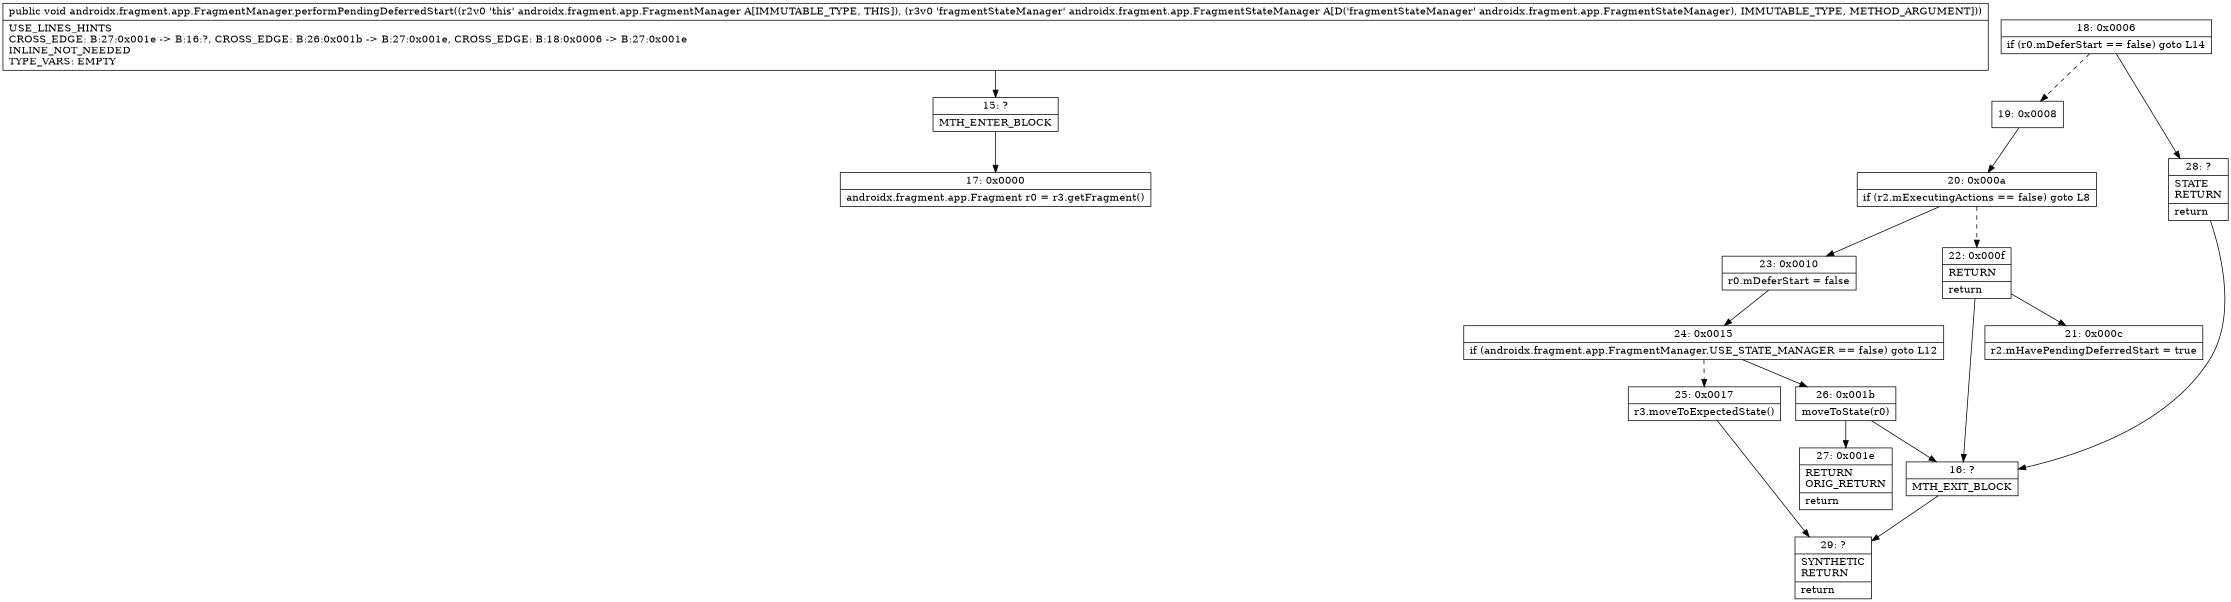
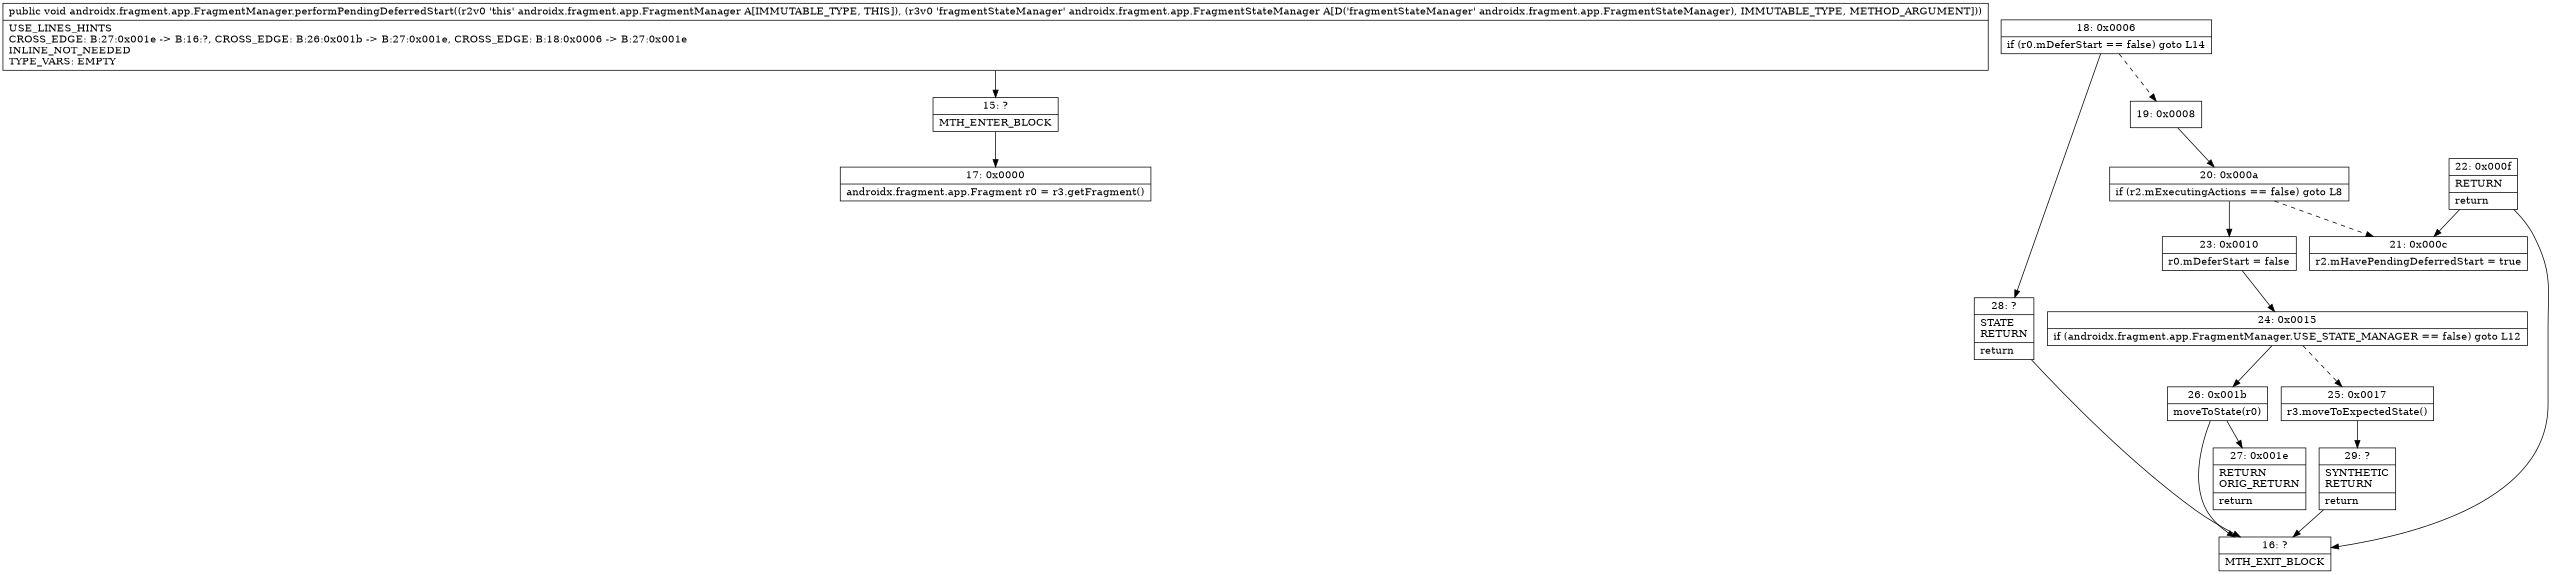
edge "20: 0x000a" -> "22: 0x000f": now "20: 0x000a" -> "21: 0x000c"
edge "16: ?" -> "29: ?": reversed
